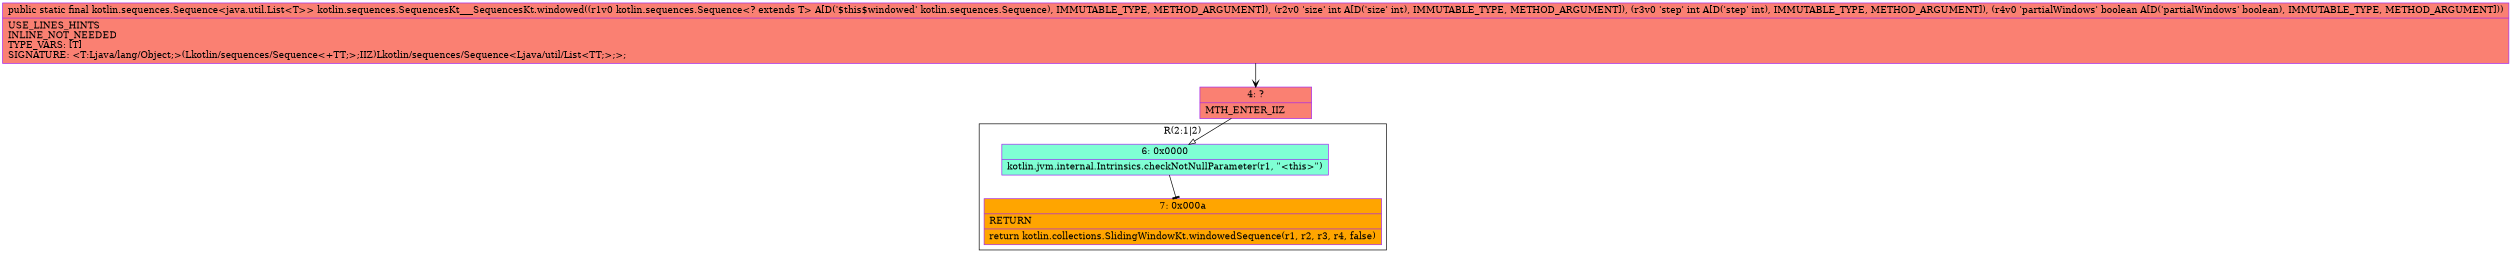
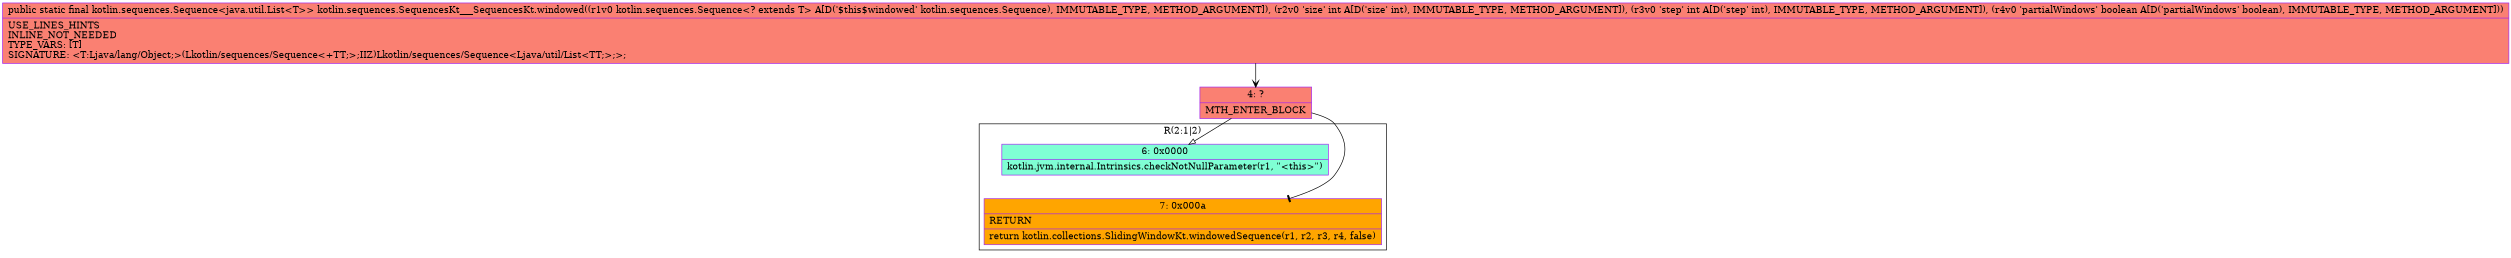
node "4: ?": text "MTH_ENTER_IIZ" -> "MTH_ENTER_BLOCK"
edge "6: 0x0000" -> "7: 0x000a": now "4: ?" -> "7: 0x000a"
